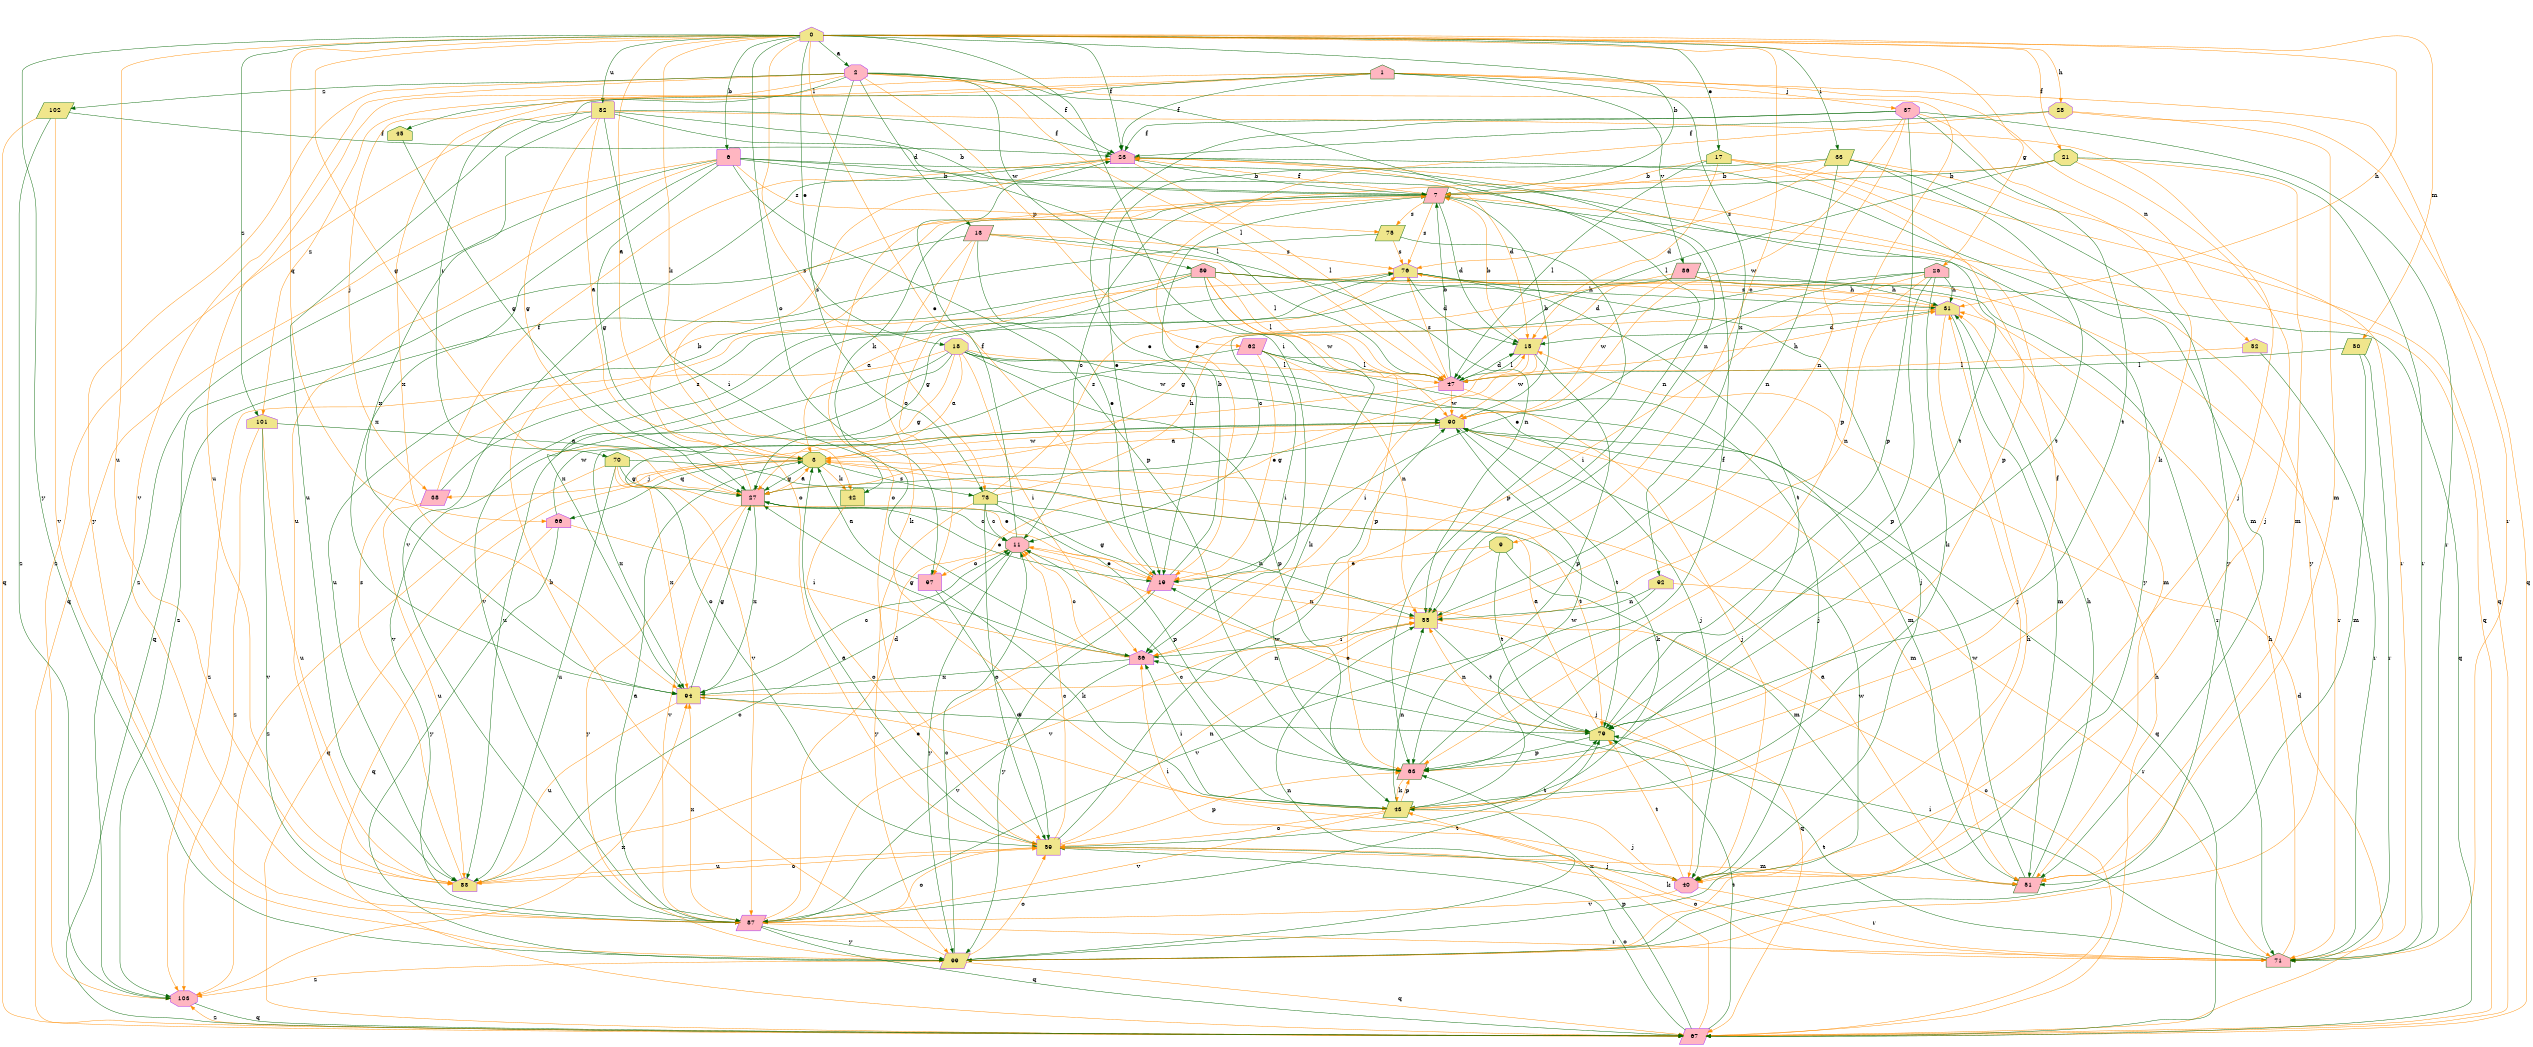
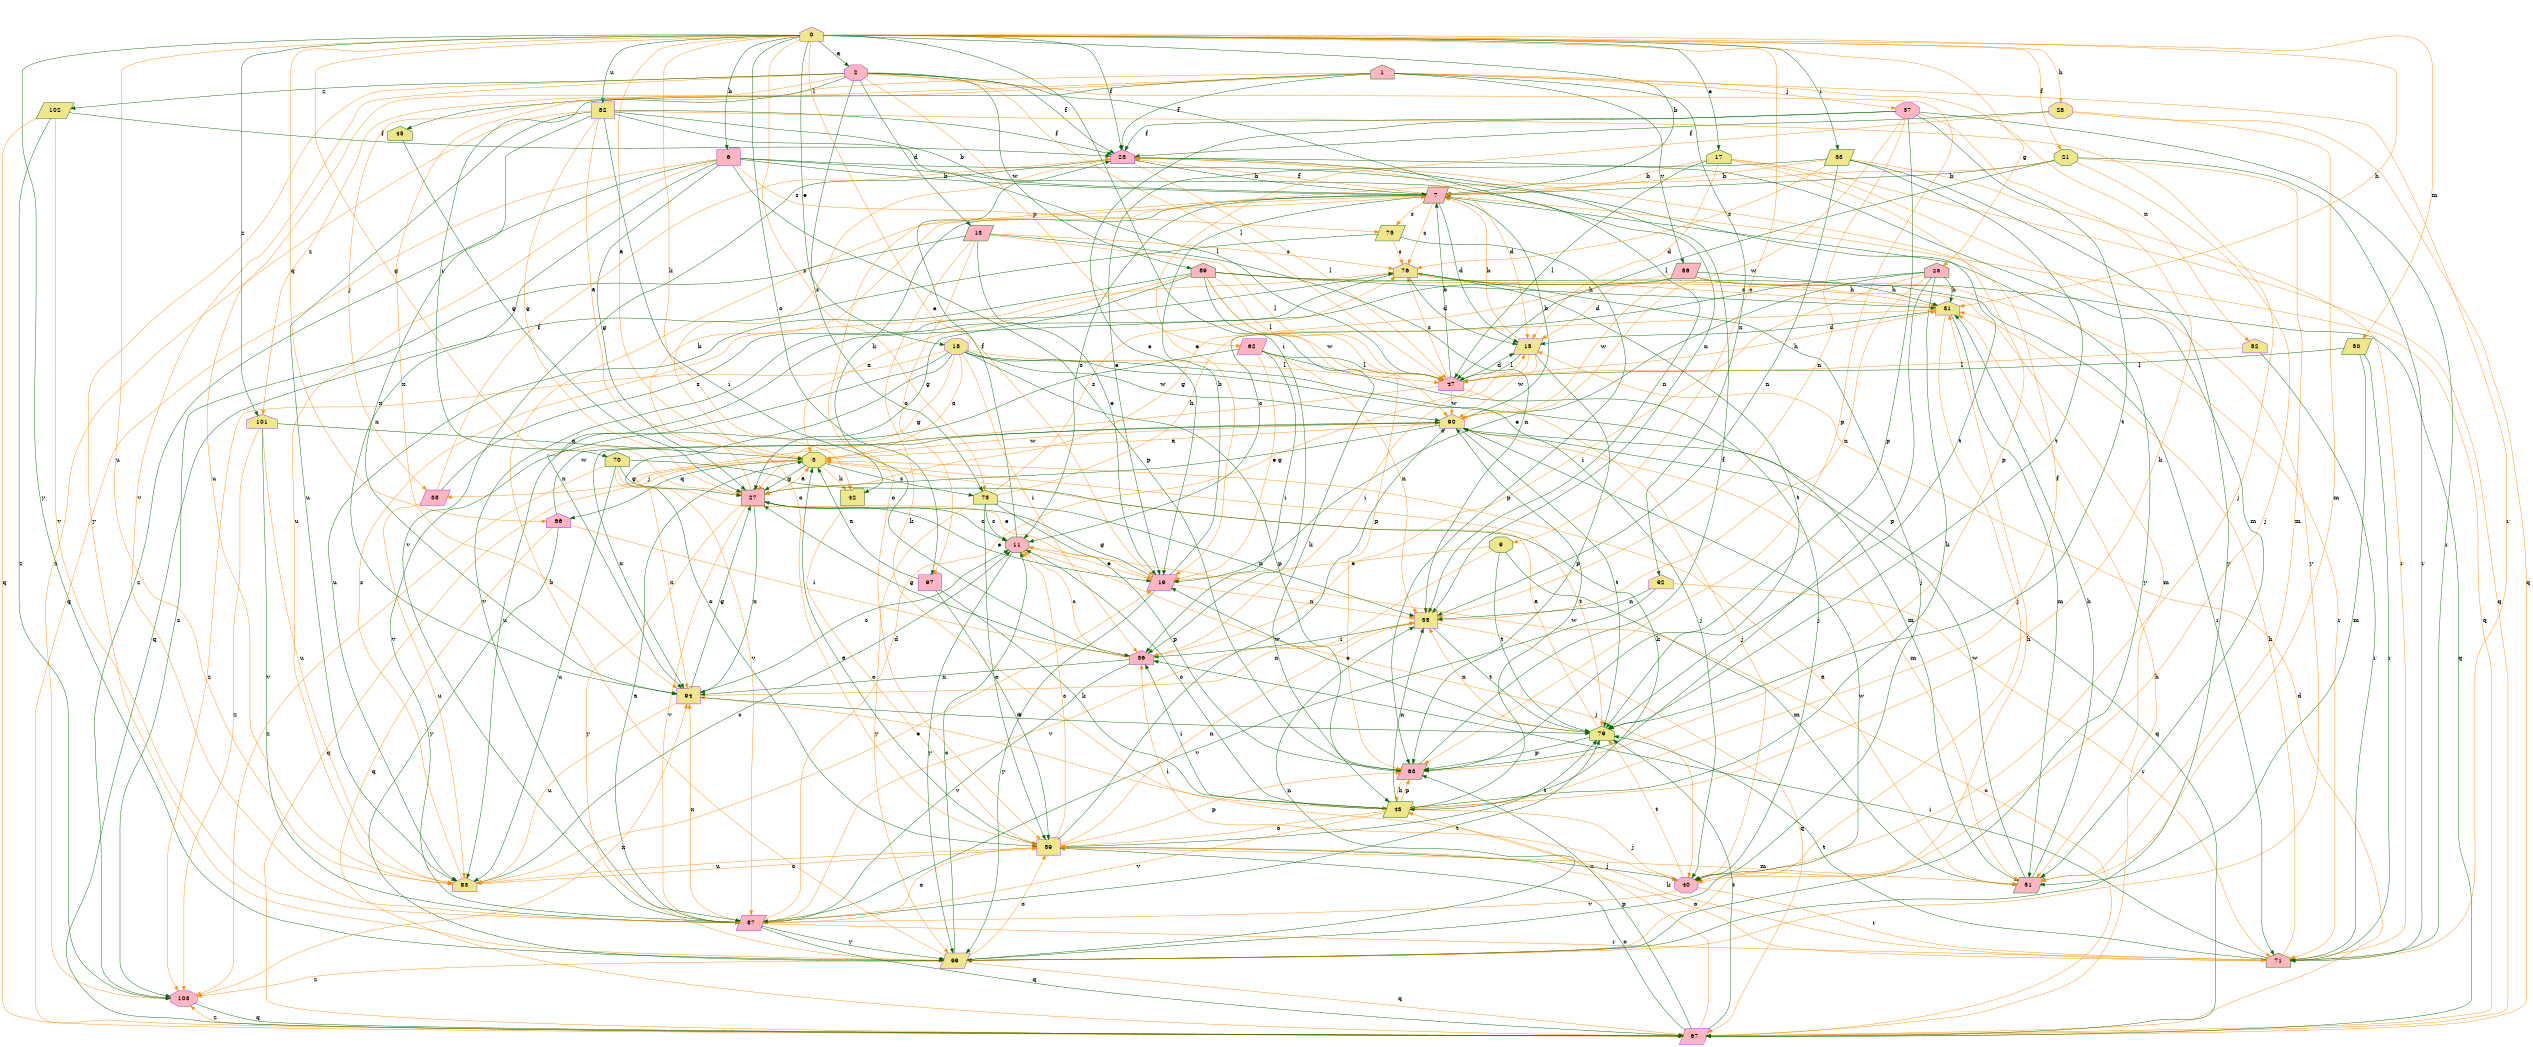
edge "11" -> "97": removed, label "o"
